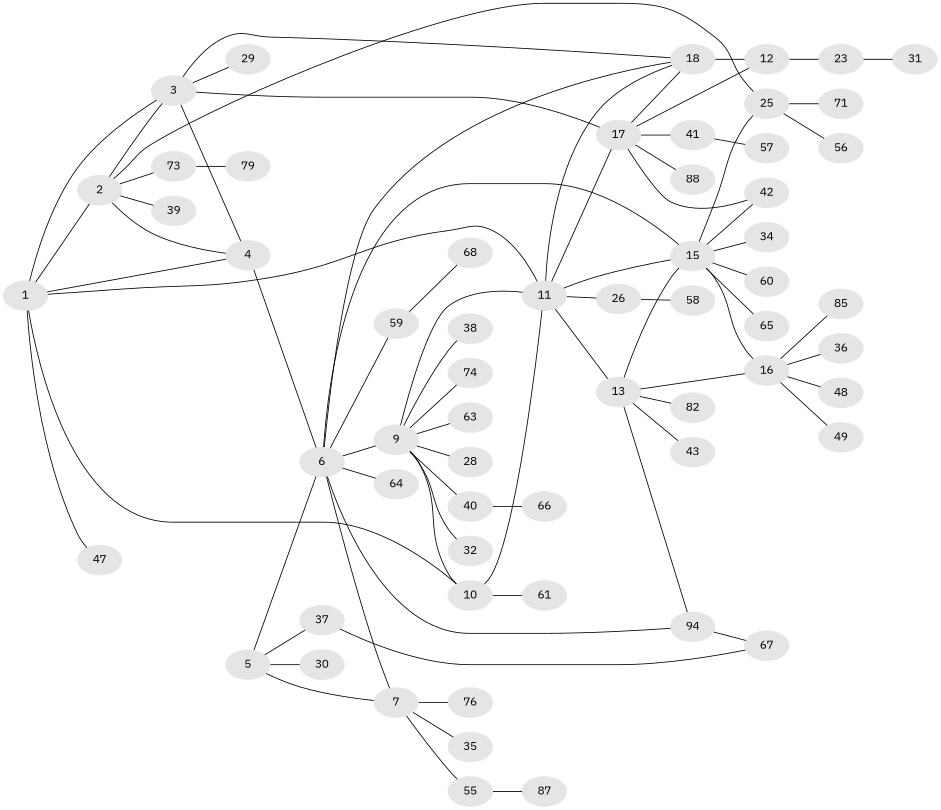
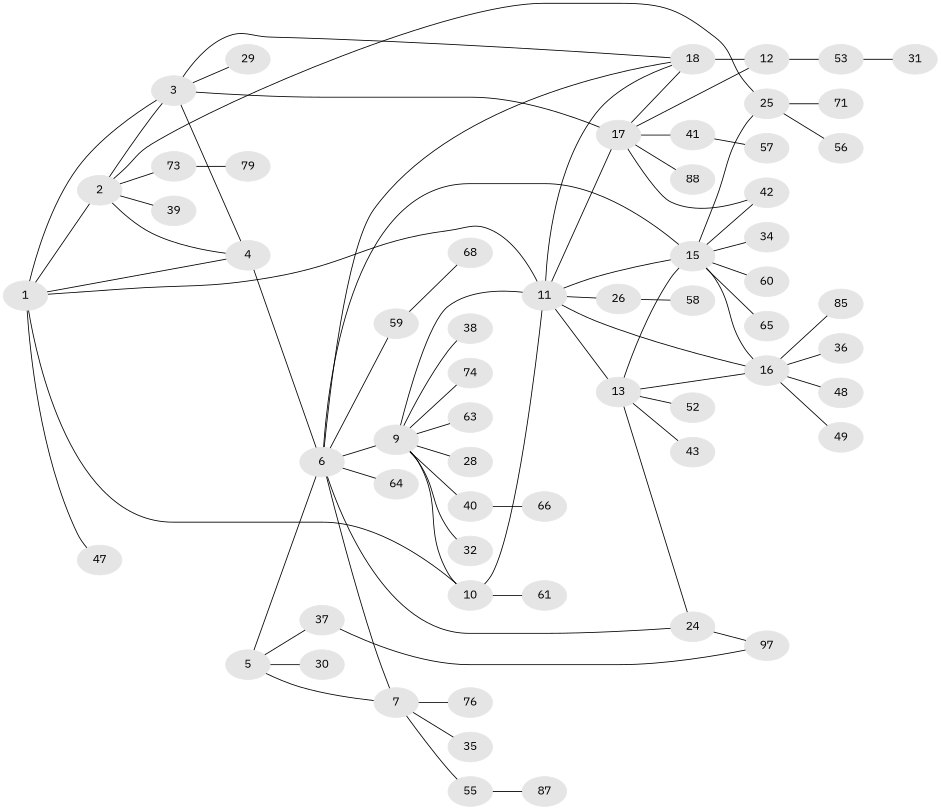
node "23": label "23" -> "53"
edge "11" -- "16": added
node "82": label "82" -> "52"
node "94": label "94" -> "24"
node "67": label "67" -> "97"
